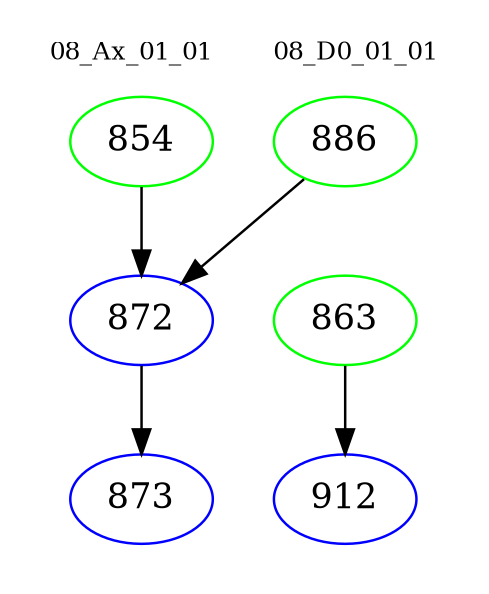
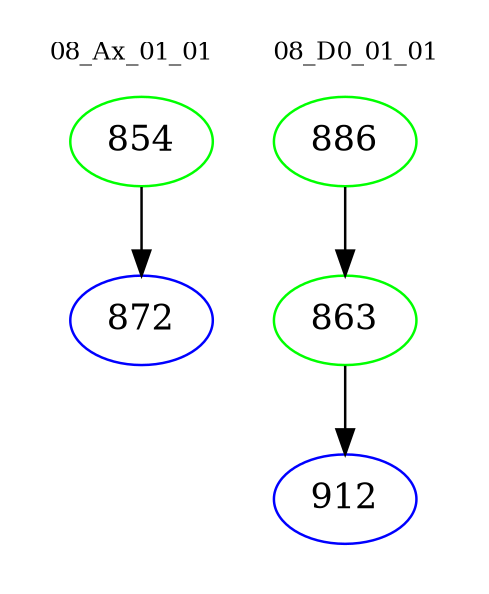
edge "886" -> "872": now "886" -> "863"
node "873": removed
